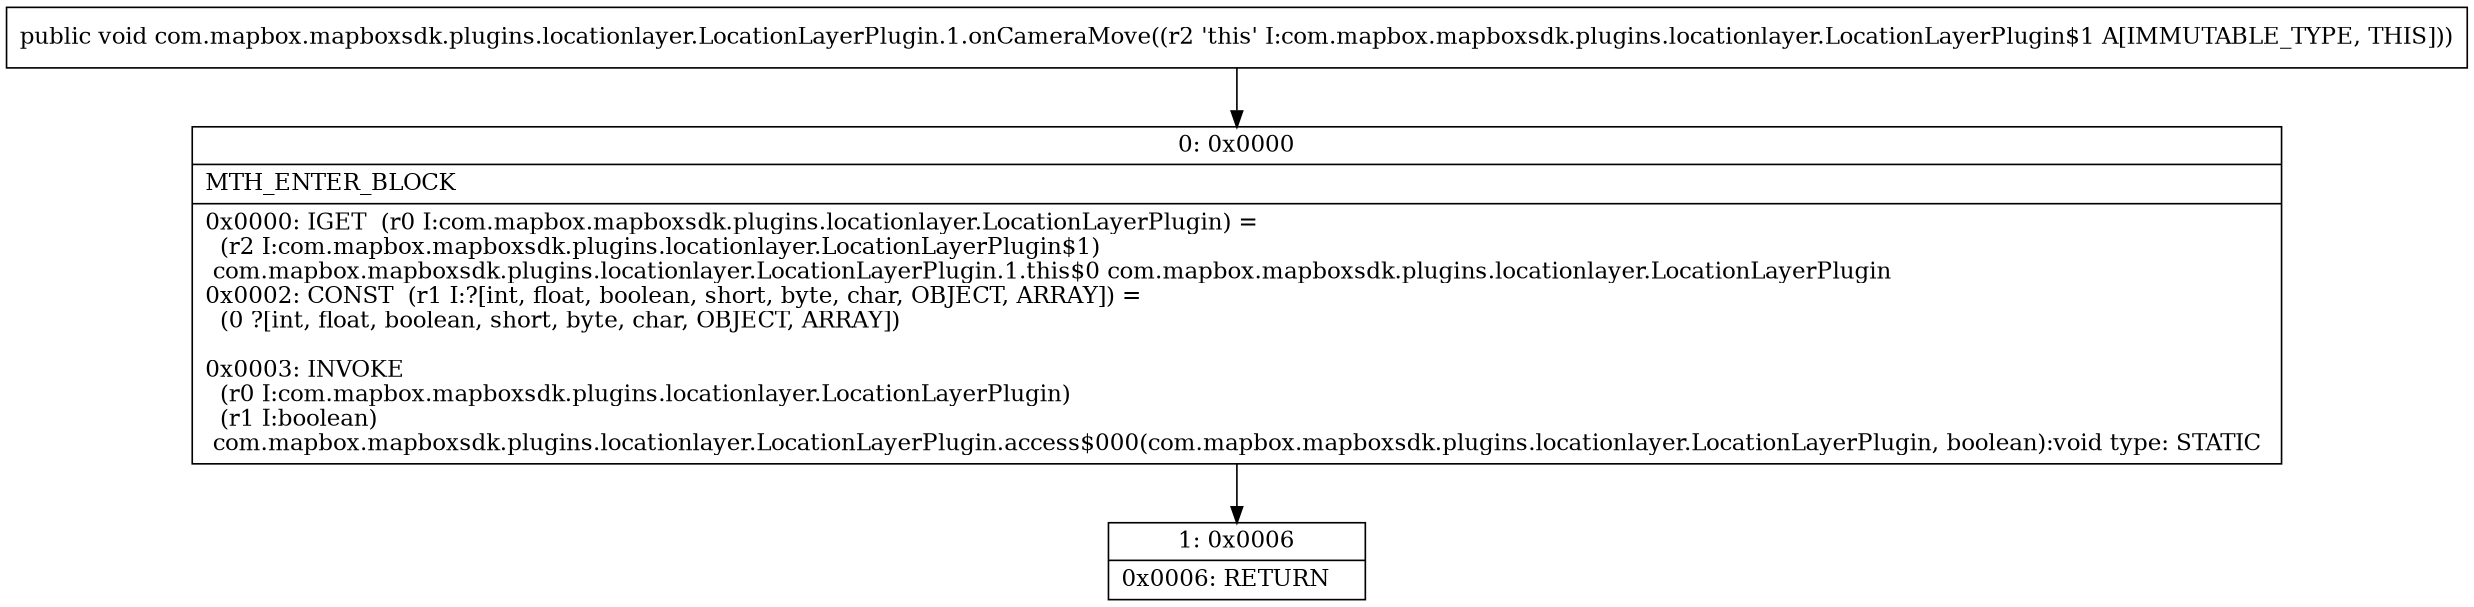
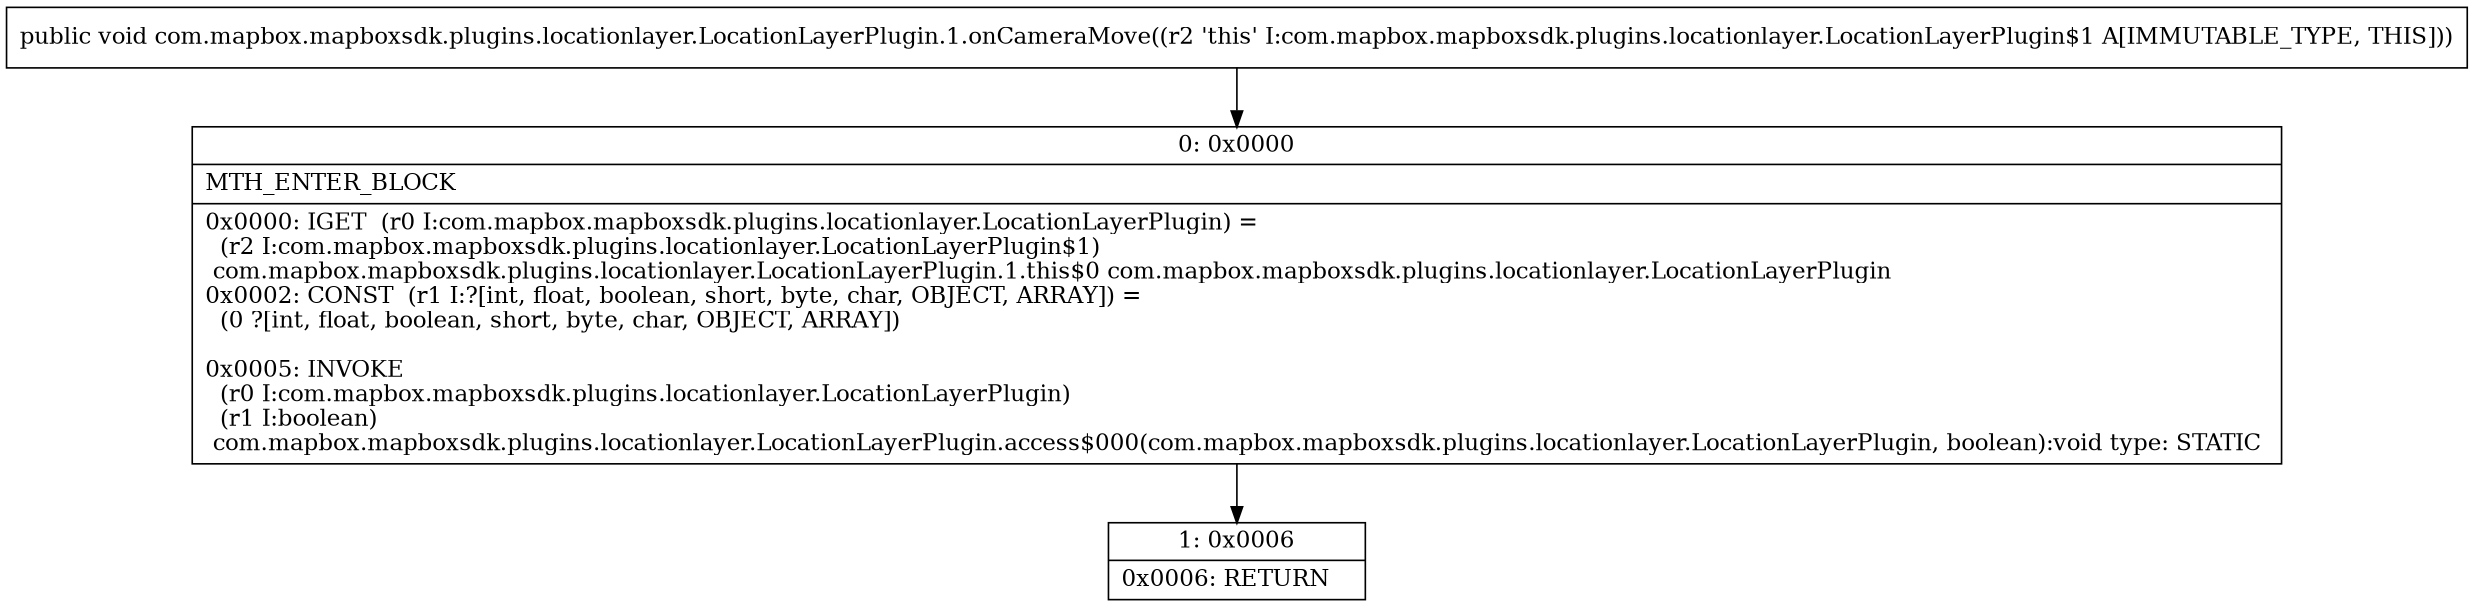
node "0: 0x0000": text "0x0003: INVOKE" -> "0x0005: INVOKE"
